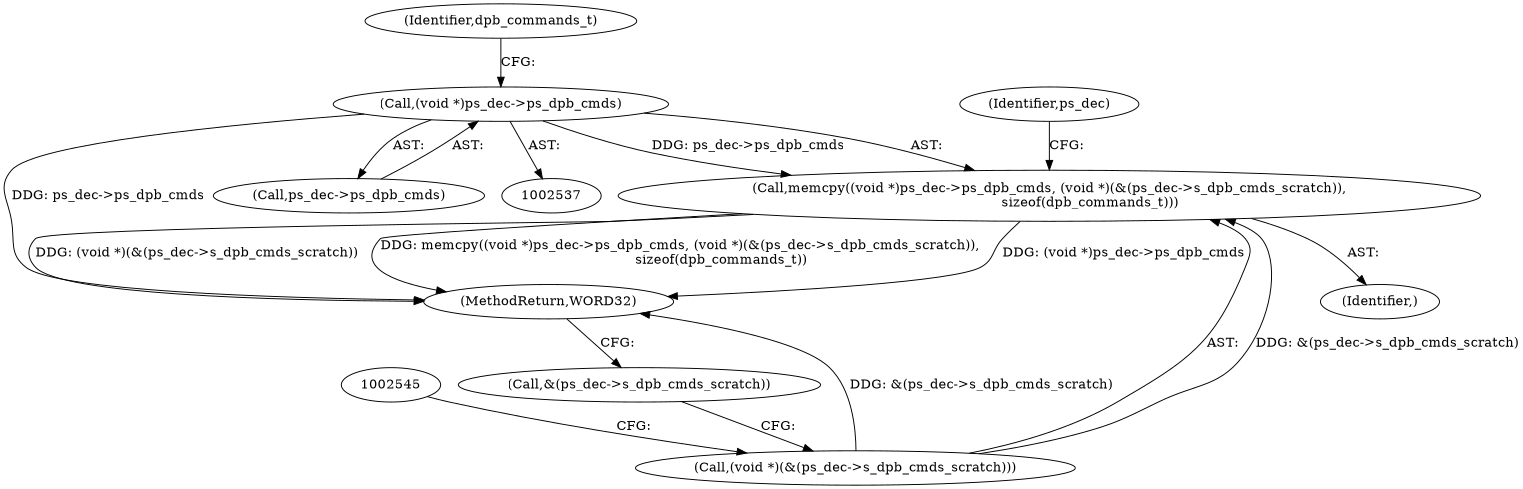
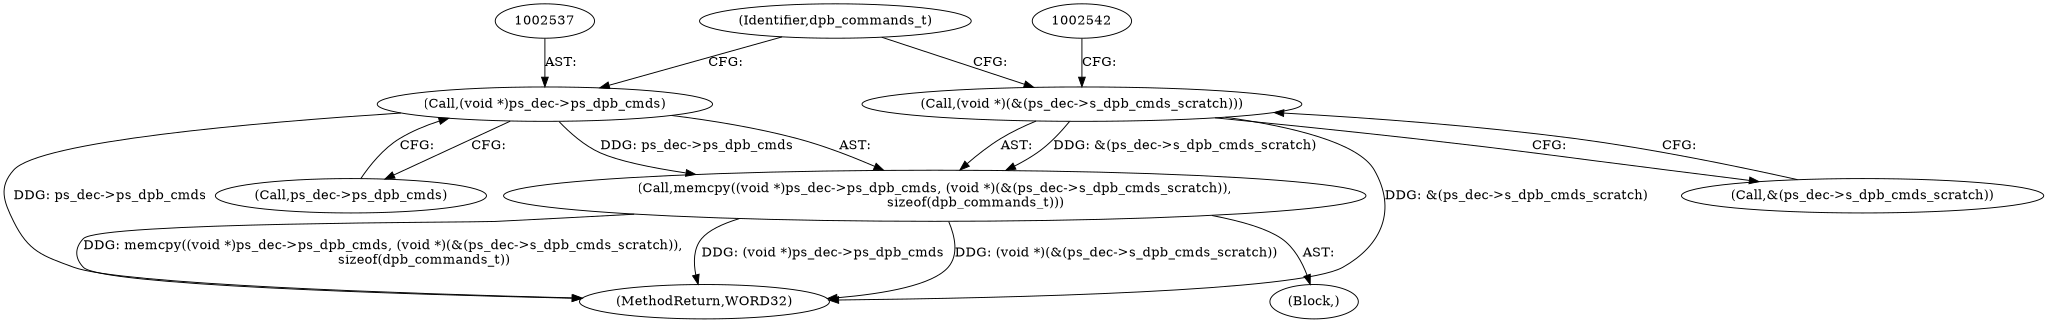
edge "(Identifier,dpb_commands_t)" -> "(Call,(void *)(&(ps_dec->s_dpb_cmds_scratch)))": added, label "CFG:"
node "(Identifier,ps_dec)": removed
edge "(Call,(void *)ps_dec->ps_dpb_cmds)" -> "(Call,ps_dec->ps_dpb_cmds)": label "AST: " -> "CFG: "
edge "(Call,ps_dec->ps_dpb_cmds)" -> "(Call,(void *)ps_dec->ps_dpb_cmds)": label "AST: " -> "CFG: "
edge "(Call,(void *)ps_dec->ps_dpb_cmds)" -> "1002537": reversed
node "(Identifier,)": label "(Identifier,)" -> "(Block,)"
edge "(MethodReturn,WORD32)" -> "(Call,&(ps_dec->s_dpb_cmds_scratch))": now "(Call,(void *)(&(ps_dec->s_dpb_cmds_scratch)))" -> "(Call,&(ps_dec->s_dpb_cmds_scratch))"
node "1002545": label "1002545" -> "1002542"
